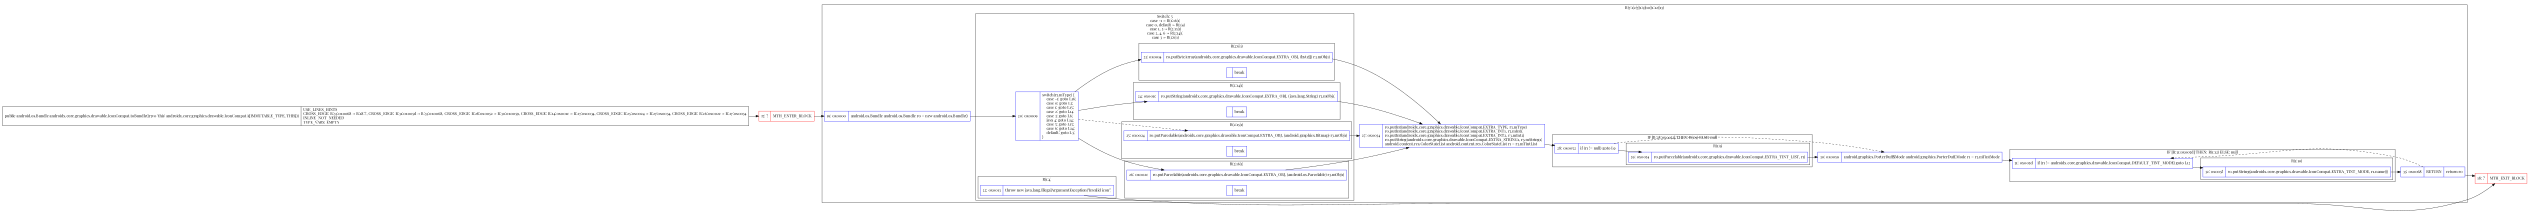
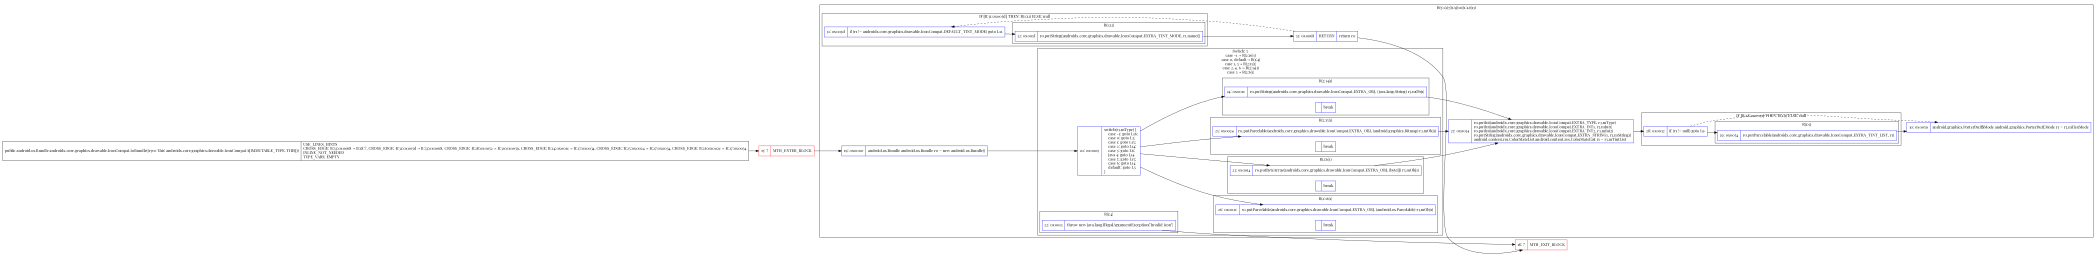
edge "20: 0x0009" -> "25: 0x0024": style dashed -> solid
edge "30: 0x0059" -> "31: 0x005d": removed
cluster "R(1:10)": label "R(1:10)" -> "R(1:12)"
edge "26: 0x002c" -> "27: 0x0034": removed
